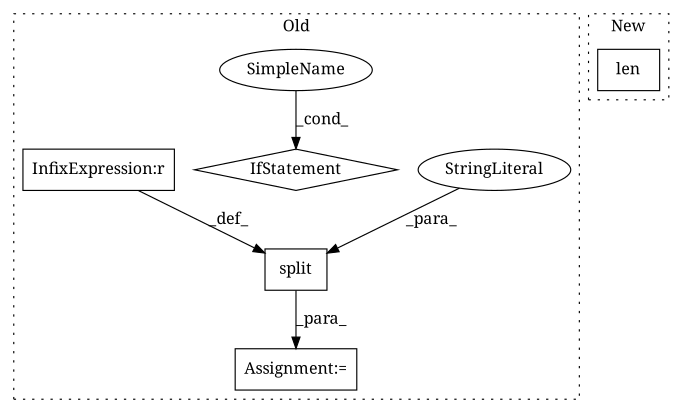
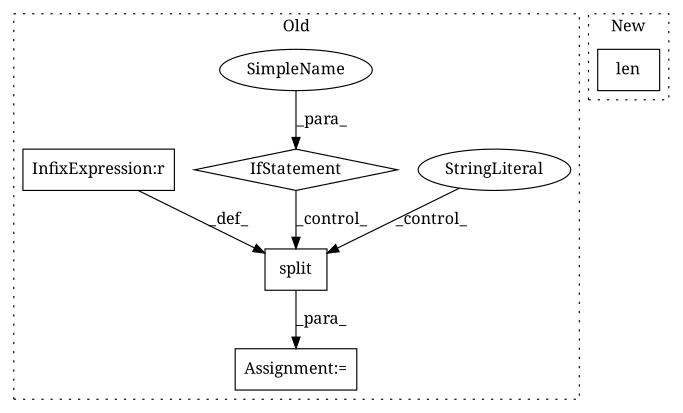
edge "SimpleName" -> "IfStatement": label "_cond_" -> "_para_"
edge "IfStatement" -> "split": added, label "_control_"
edge "StringLiteral" -> "split": label "_para_" -> "_control_"
